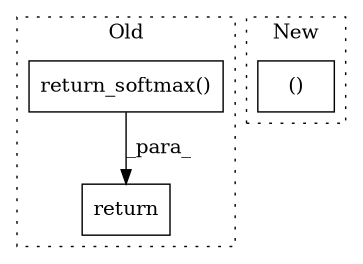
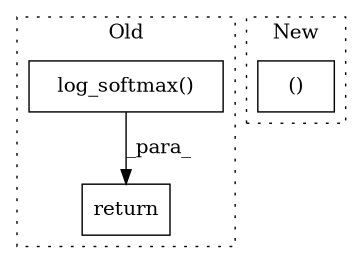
node "return_softmax()": label "return_softmax()" -> "log_softmax()"
